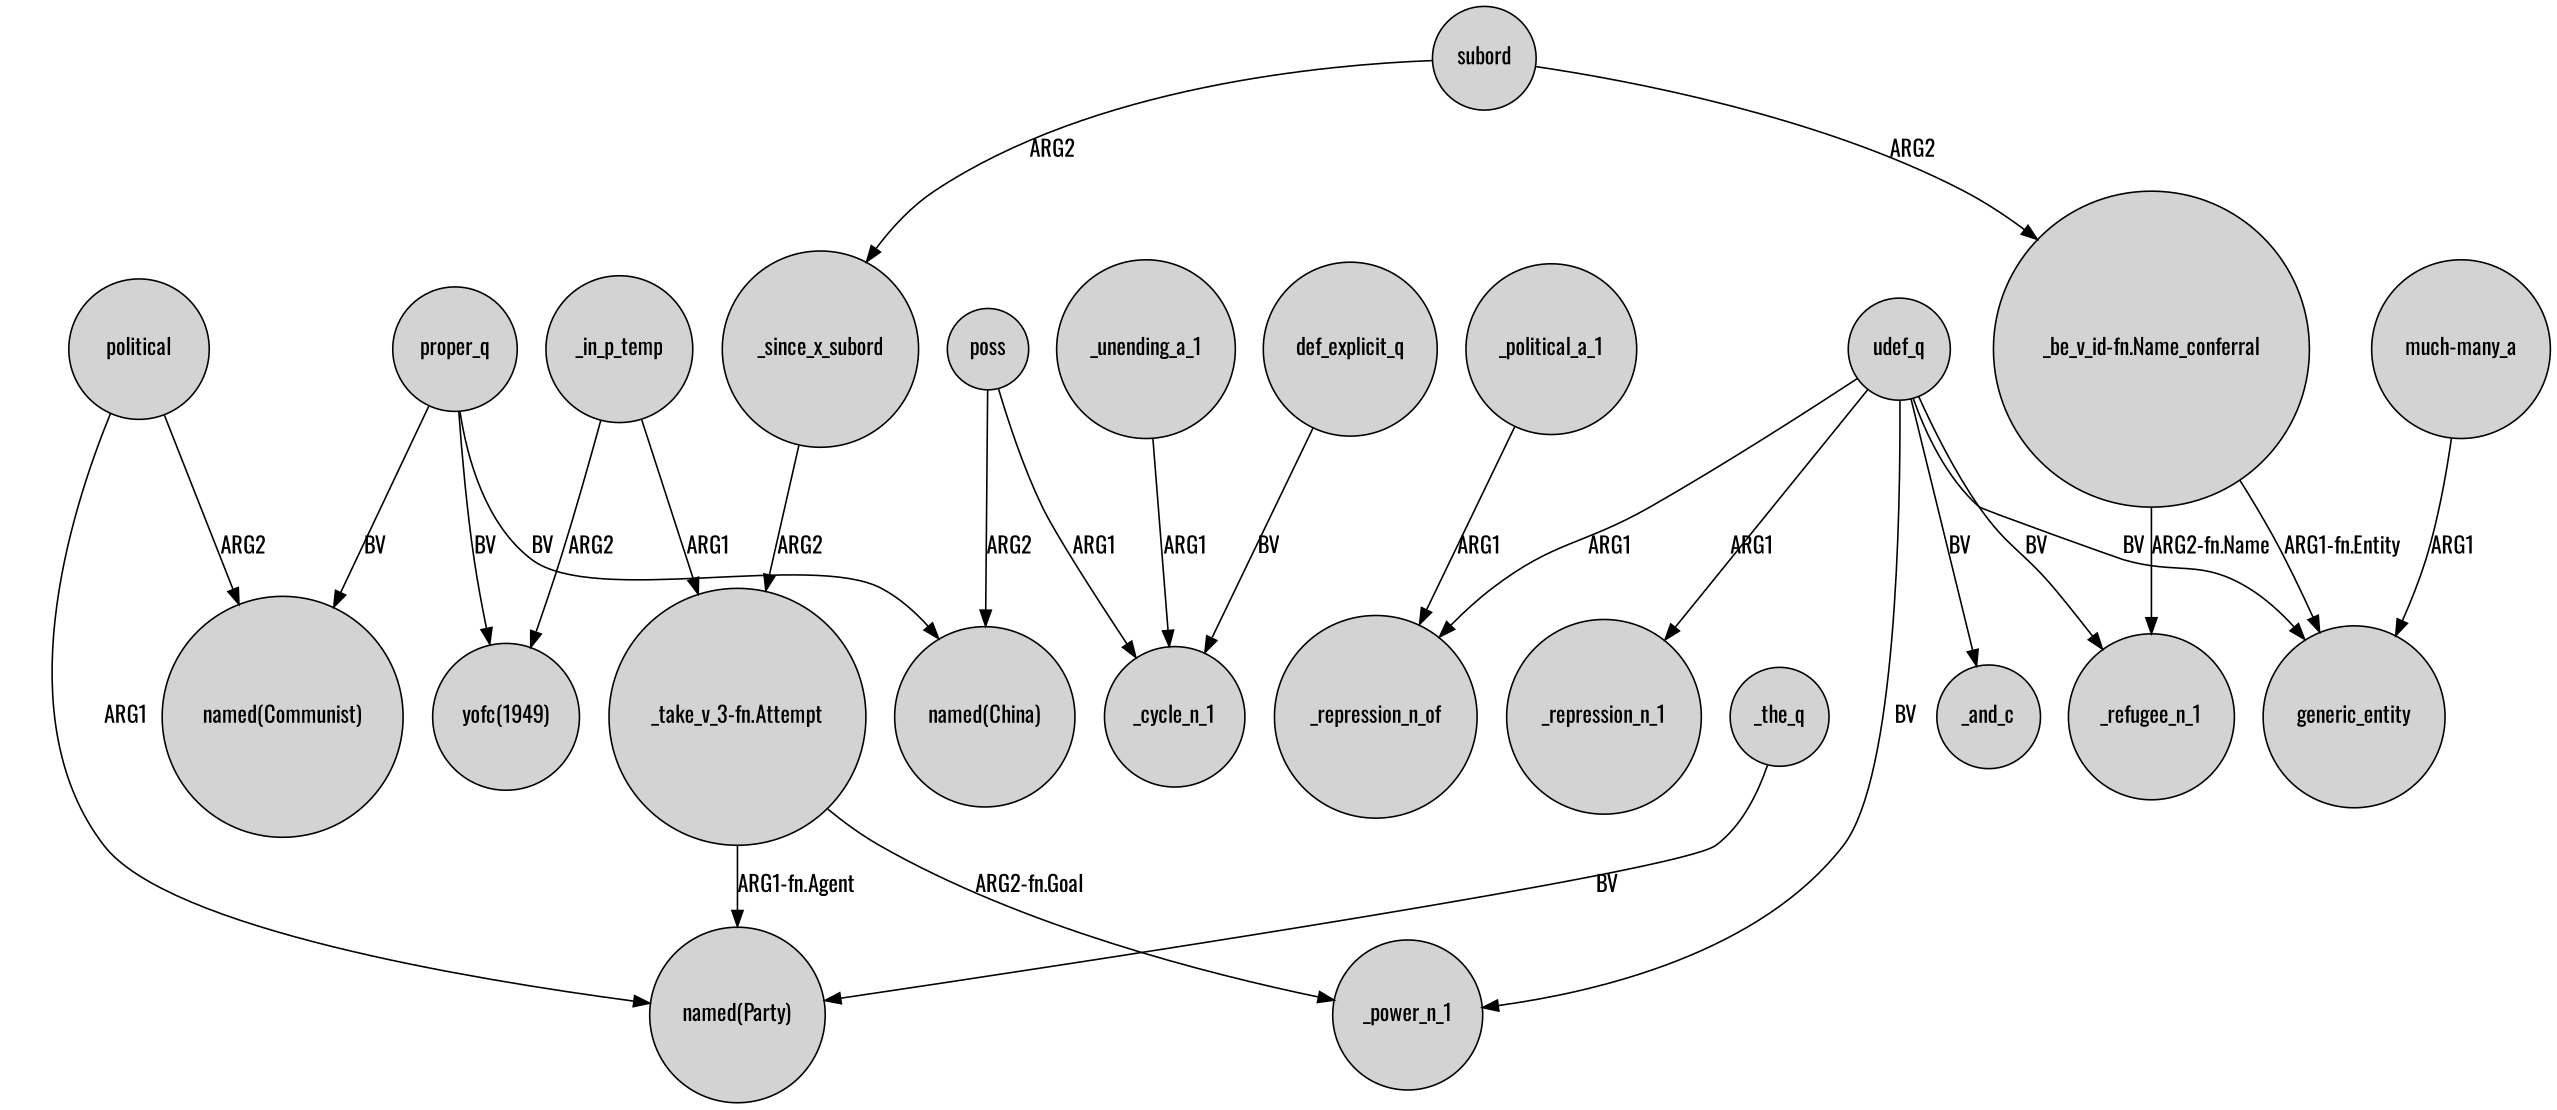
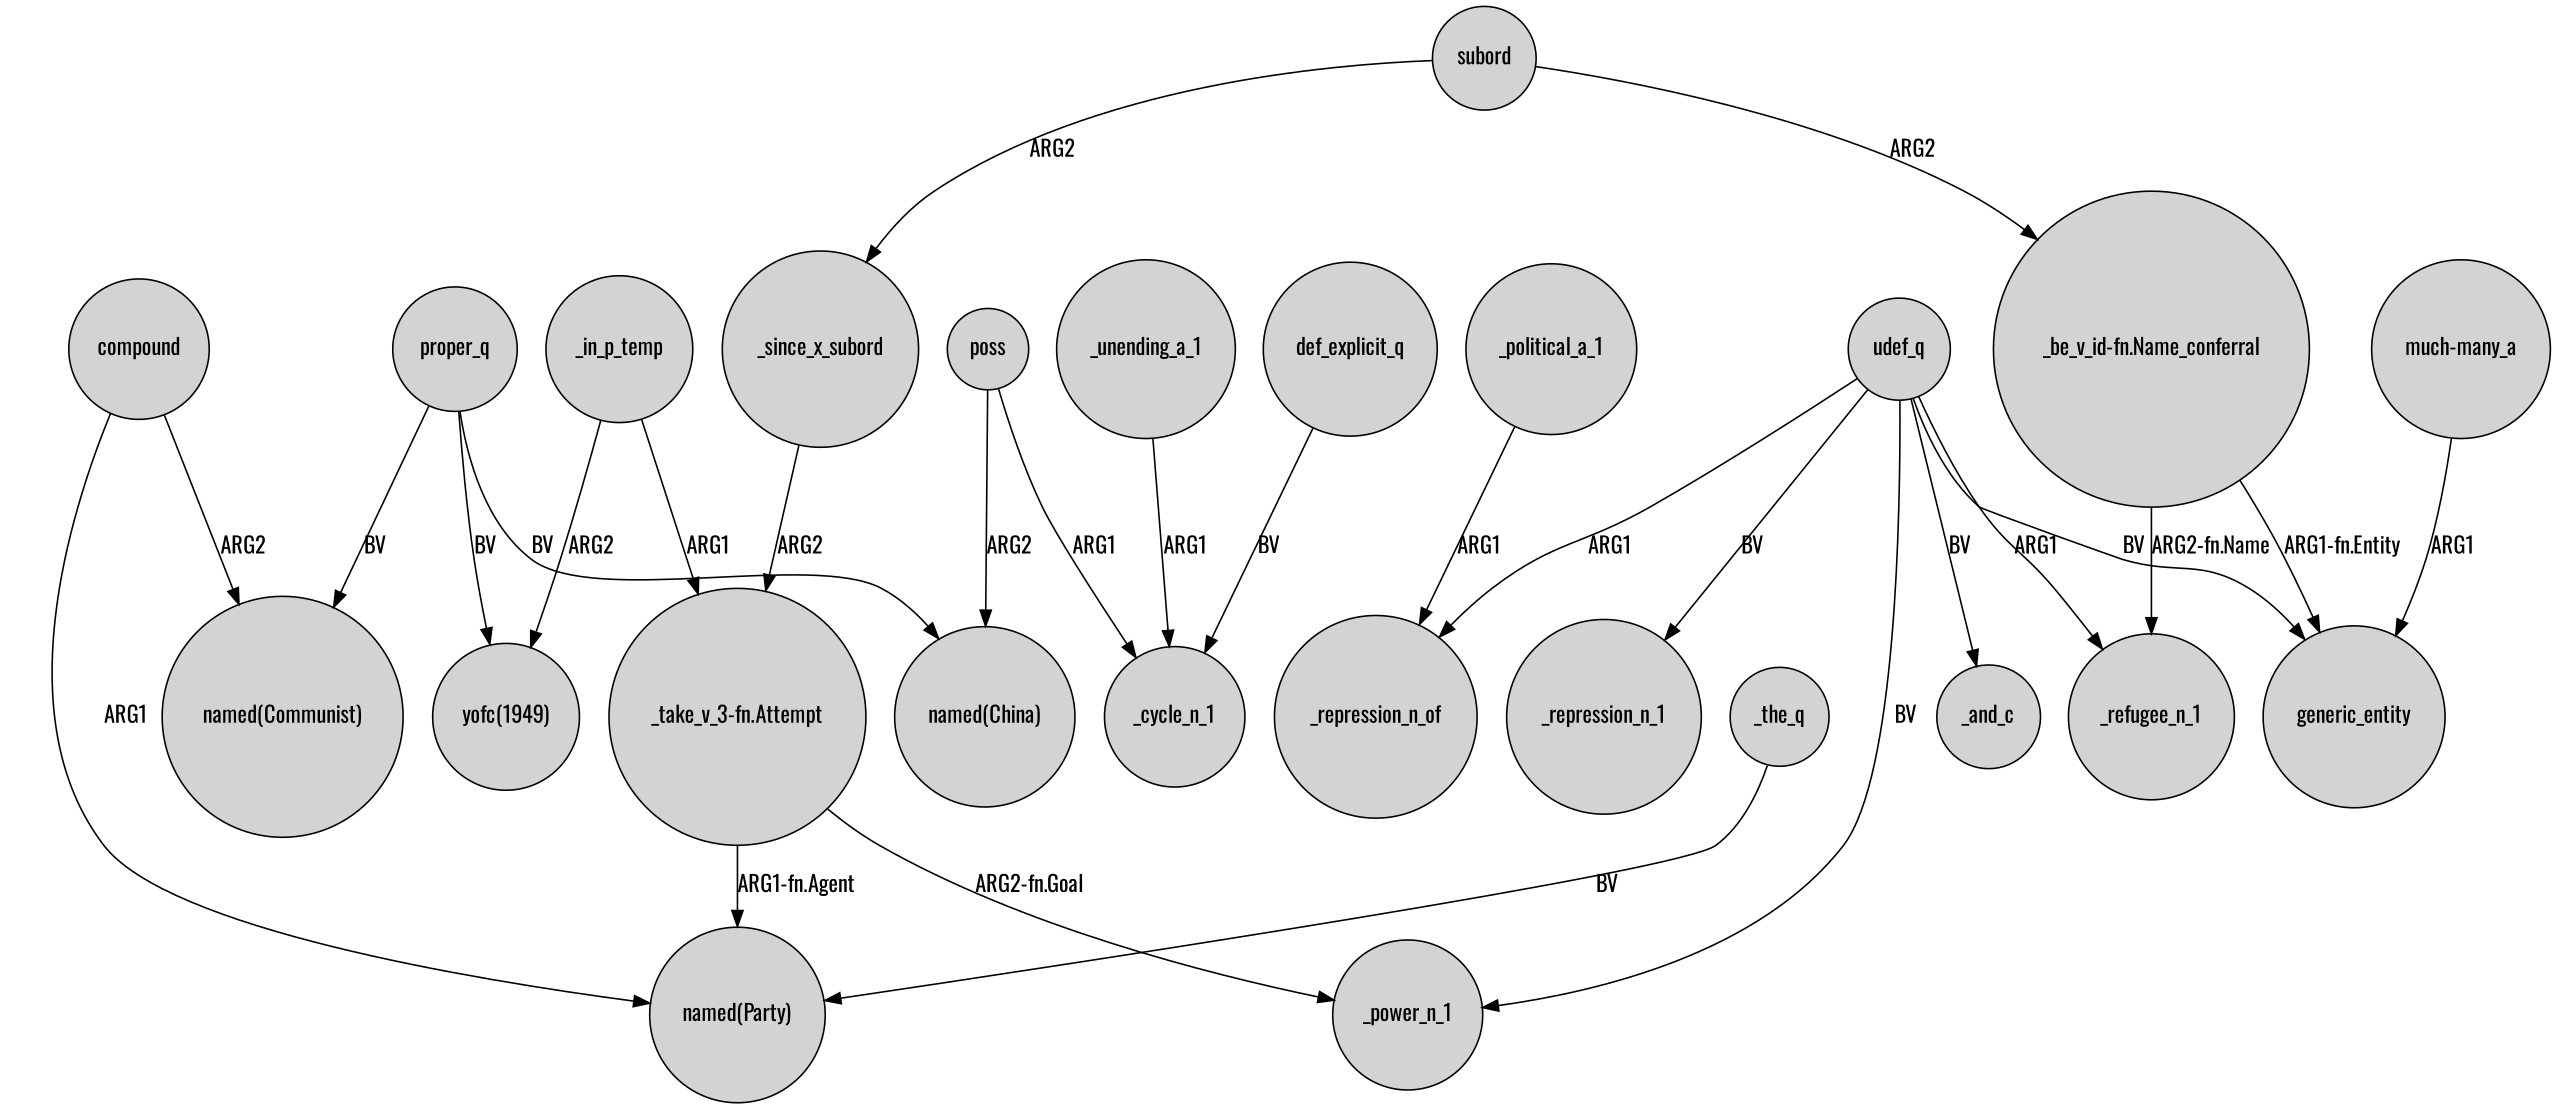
node "political": label "political" -> "compound"
edge "udef_q" -> "_repression_n_1": label "ARG1" -> "BV"
edge "udef_q" -> "_refugee_n_1": label "BV" -> "ARG1"
